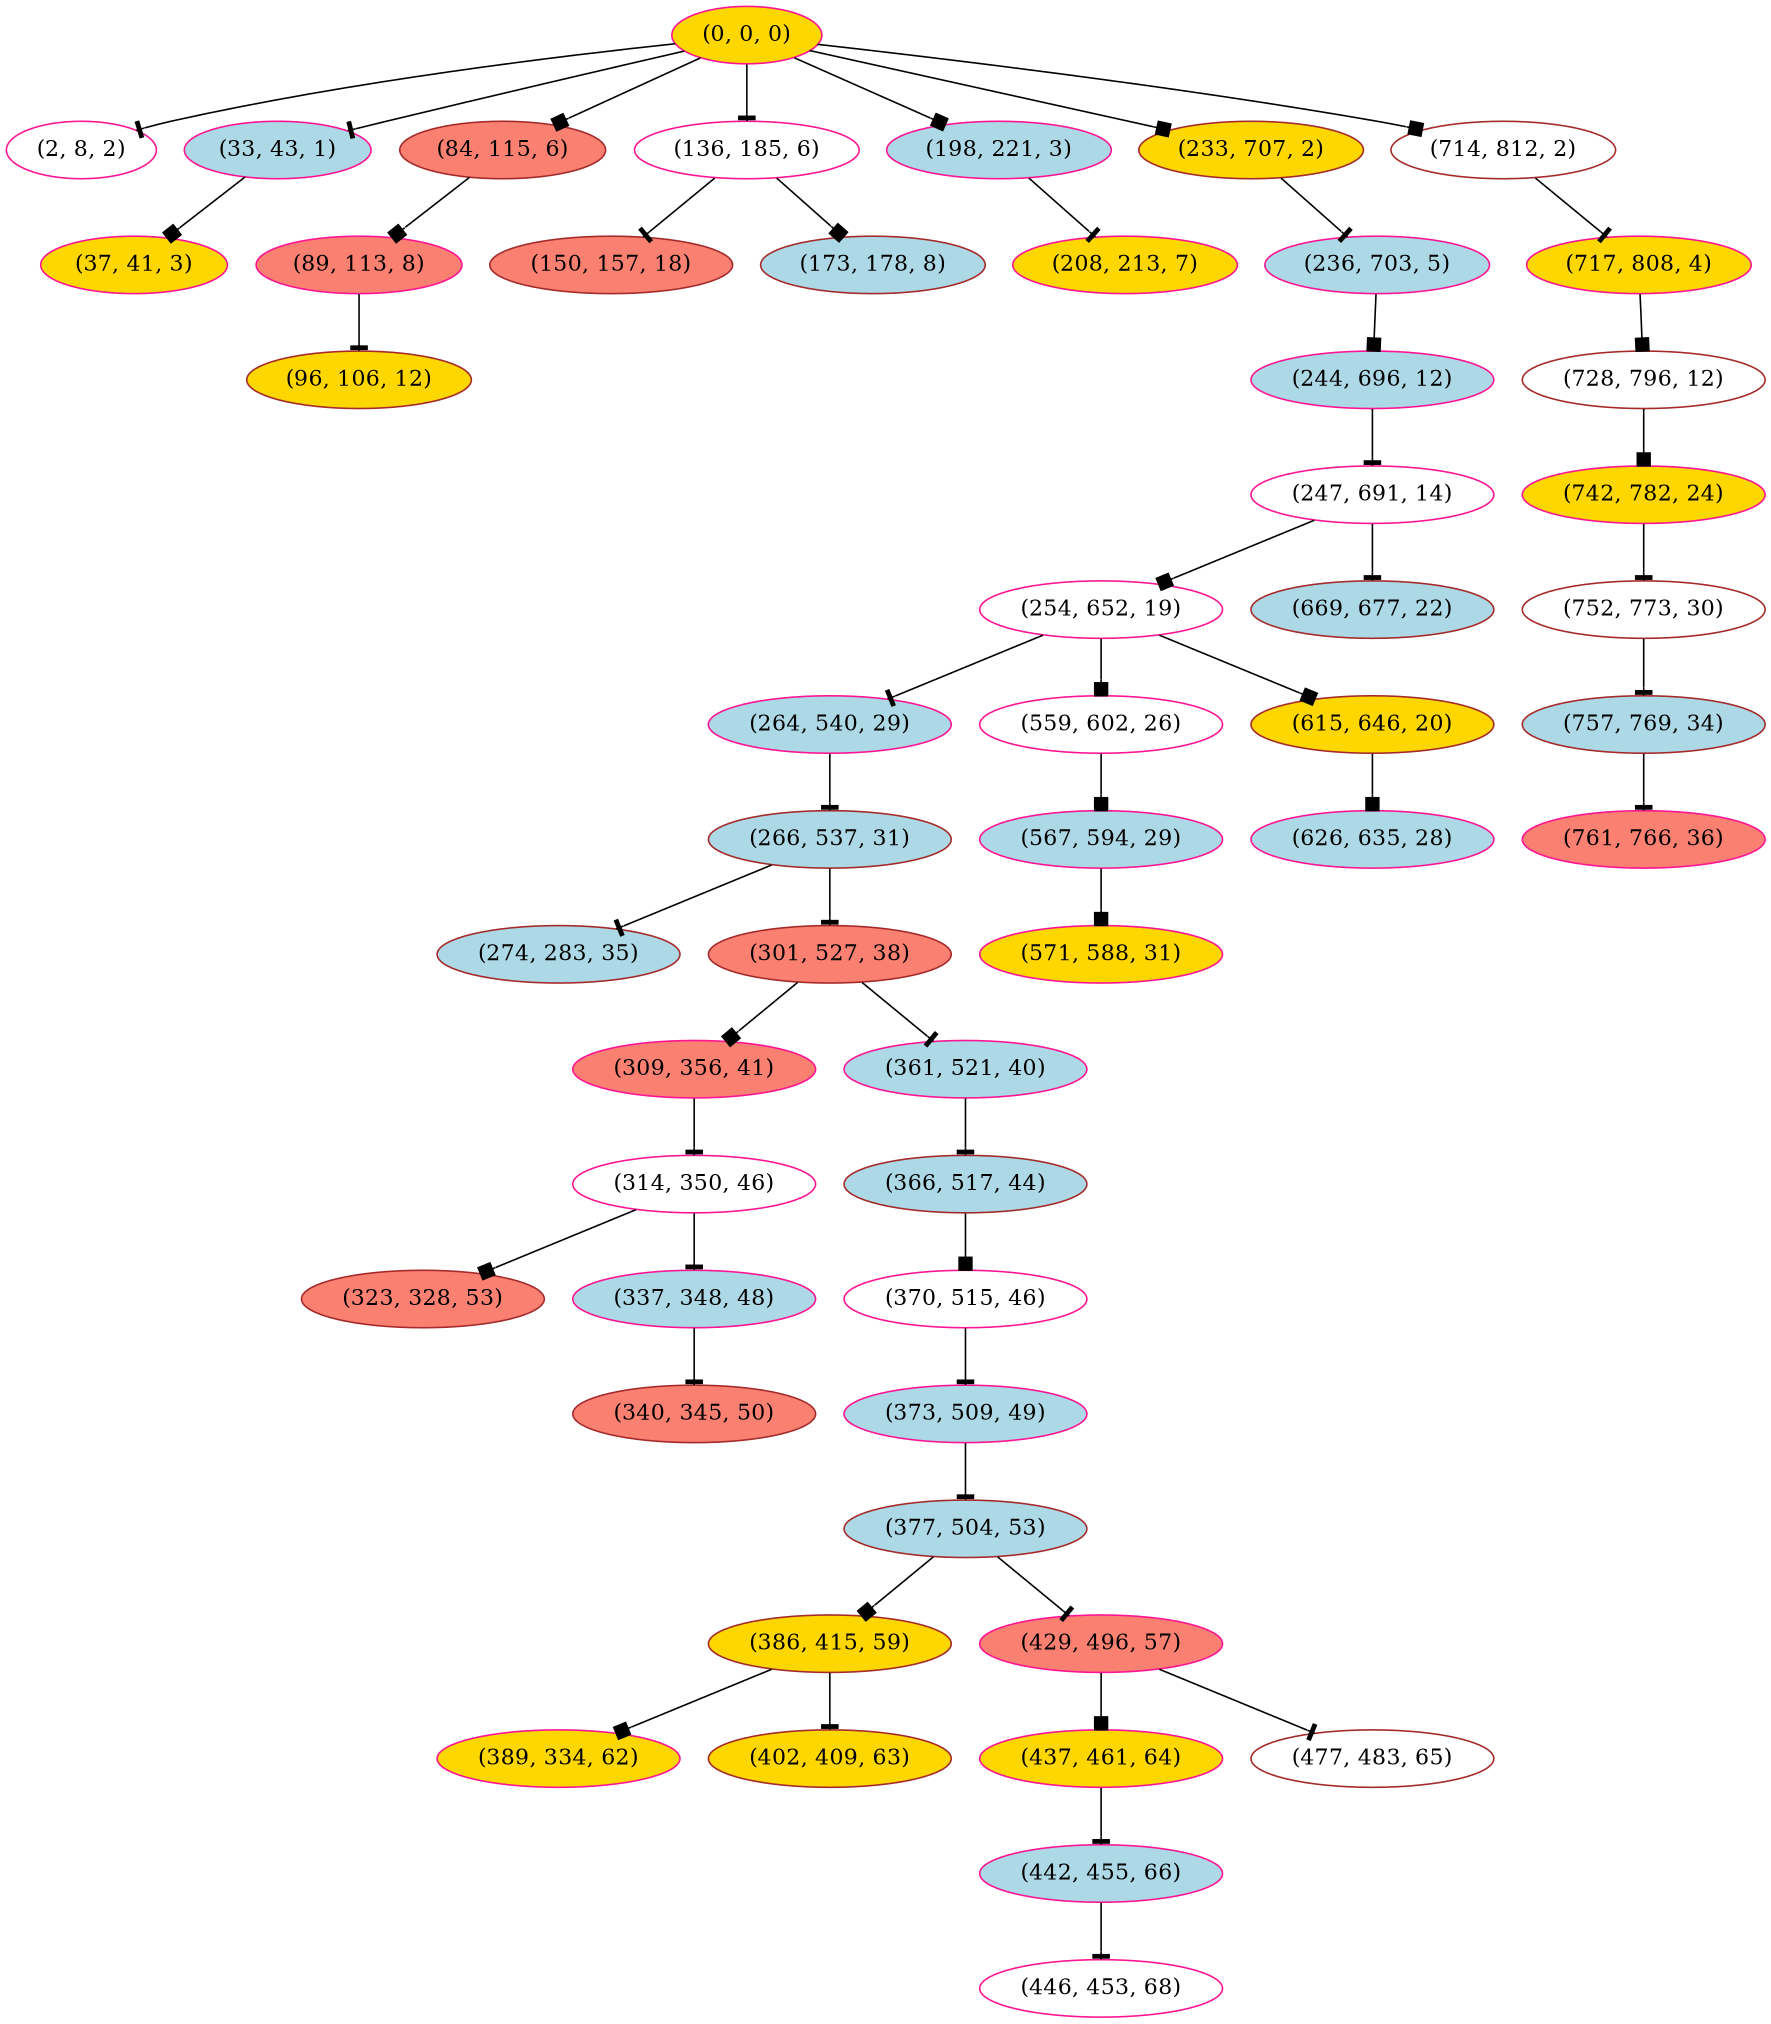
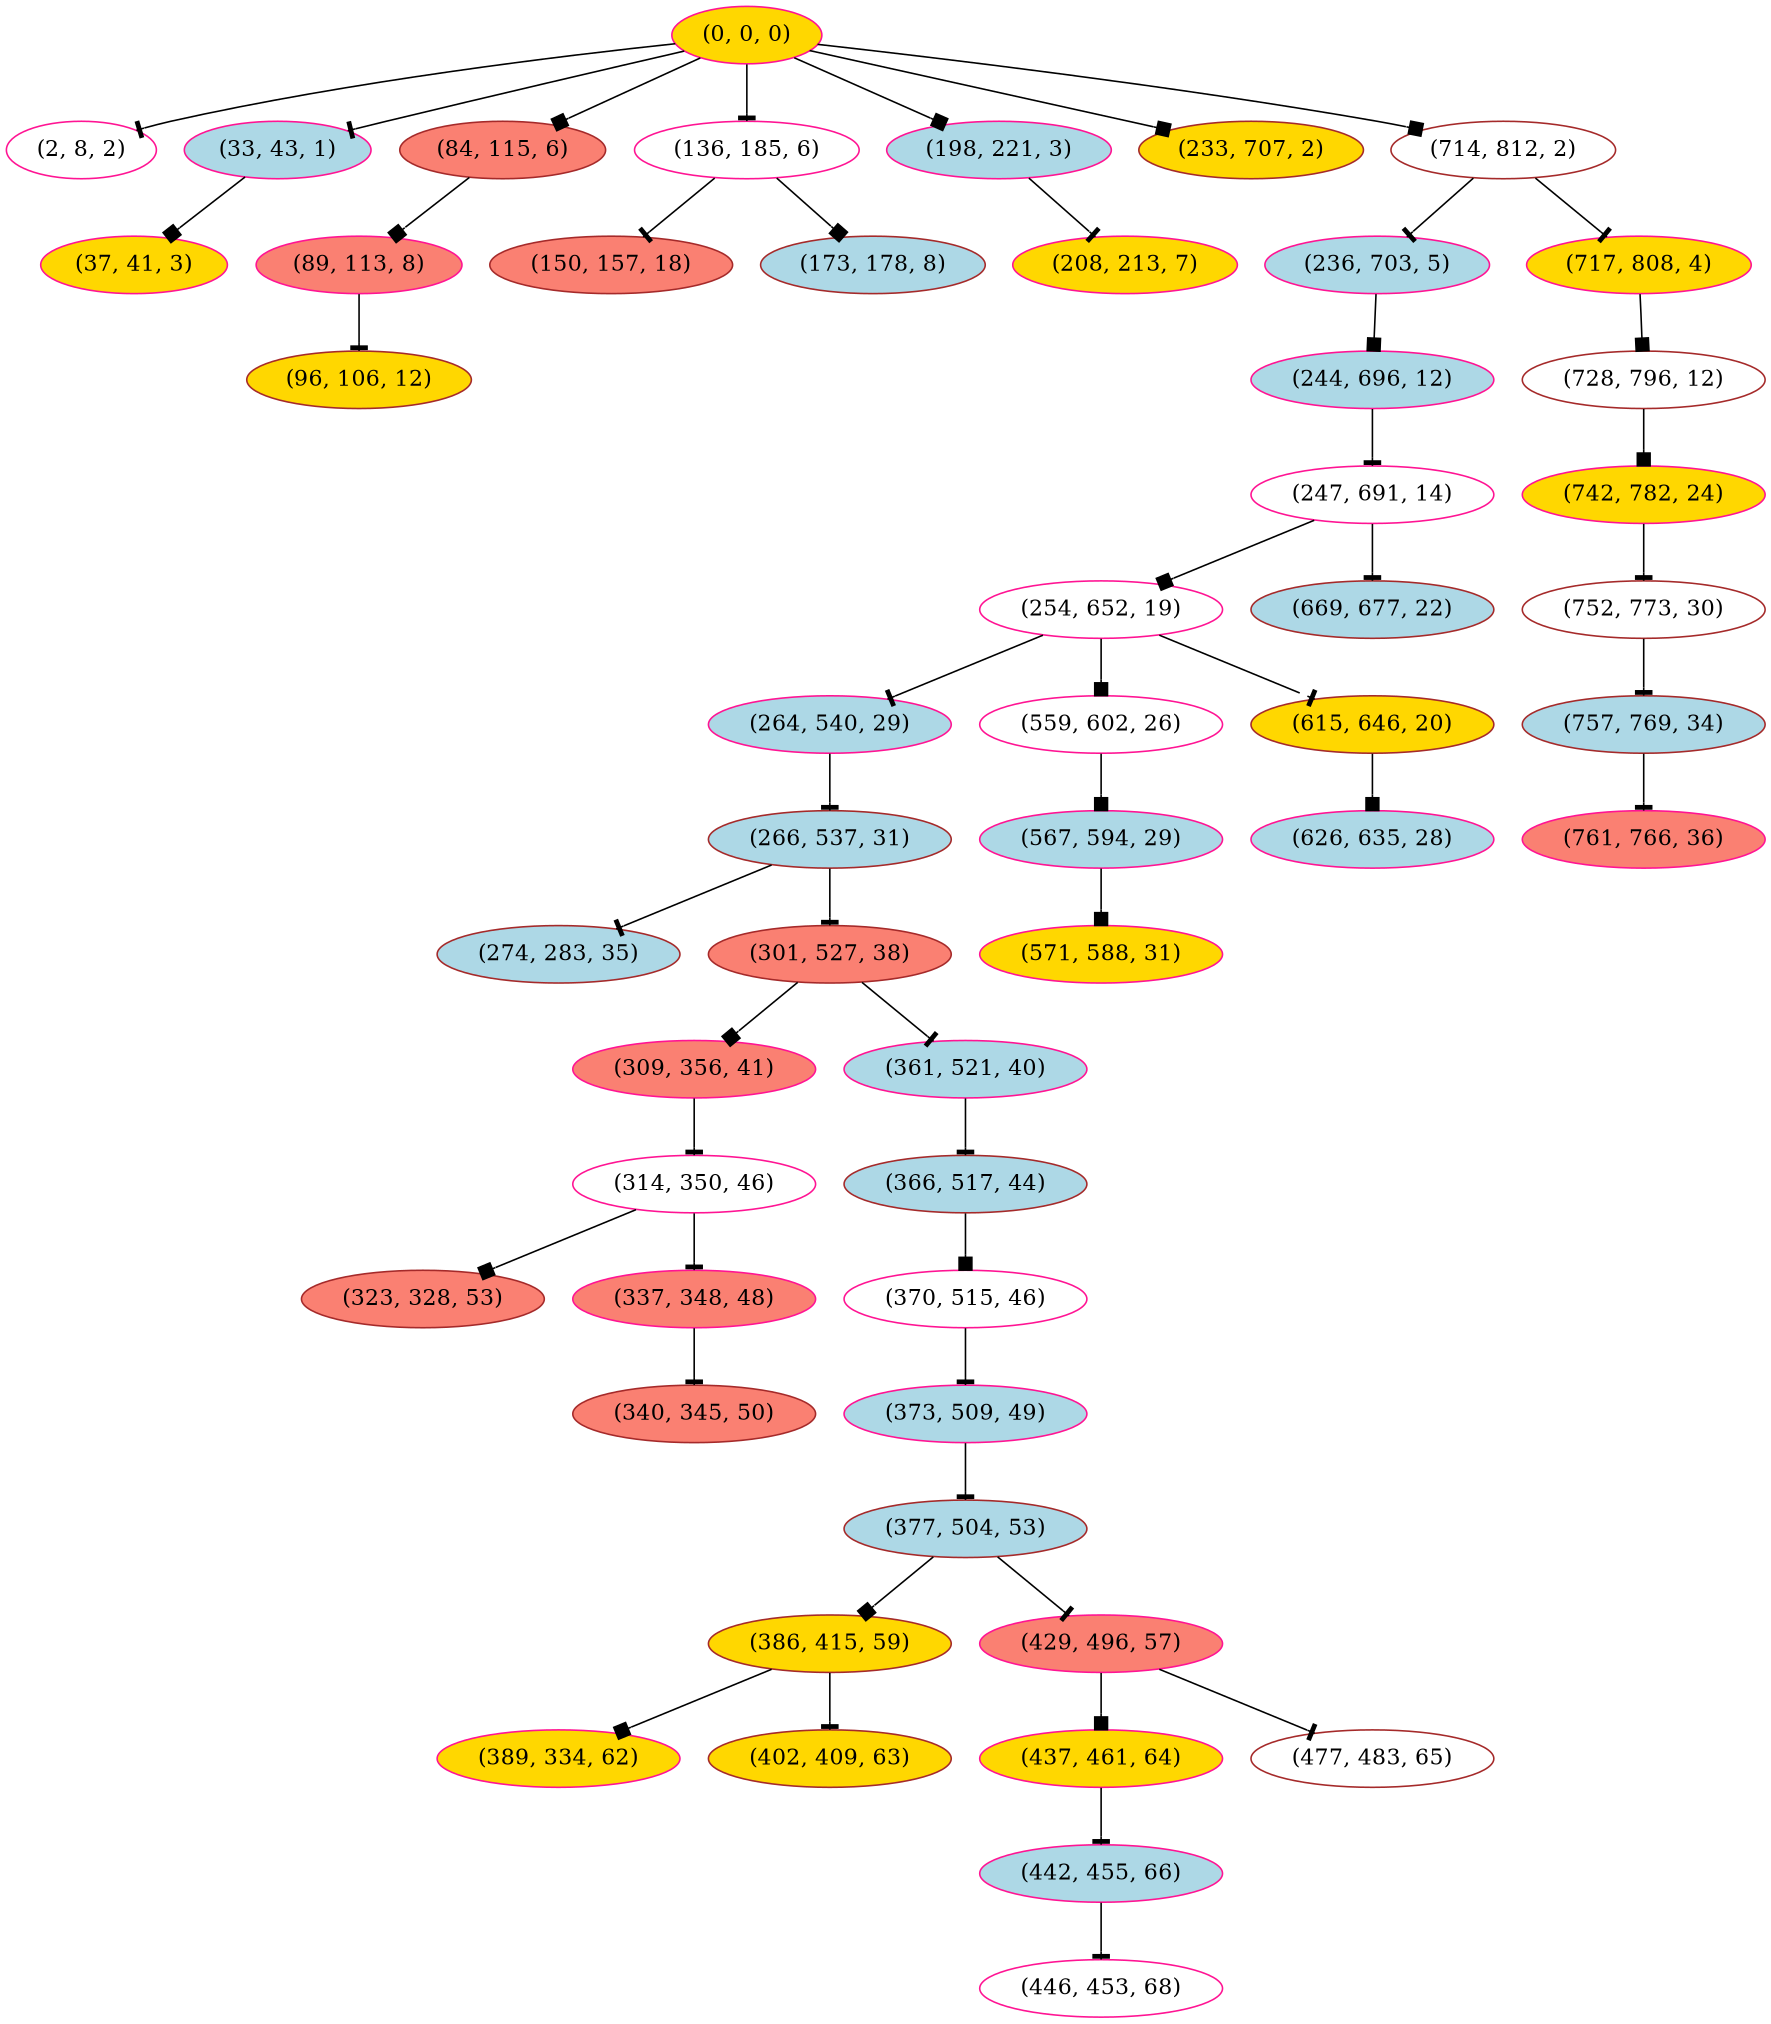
edge "(233, 707, 2)" -> "(236, 703, 5)": now "(714, 812, 2)" -> "(236, 703, 5)"
edge "(254, 652, 19)" -> "(615, 646, 20)": arrowhead box -> tee
node "(337, 348, 48)": fillcolor lightblue -> salmon
